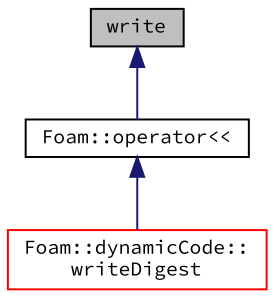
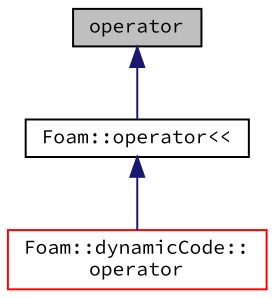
node "write": label "write" -> "operator"
node "Foam::dynamicCode:: writeDigest": label "Foam::dynamicCode:: writeDigest" -> "Foam::dynamicCode:: operator"
